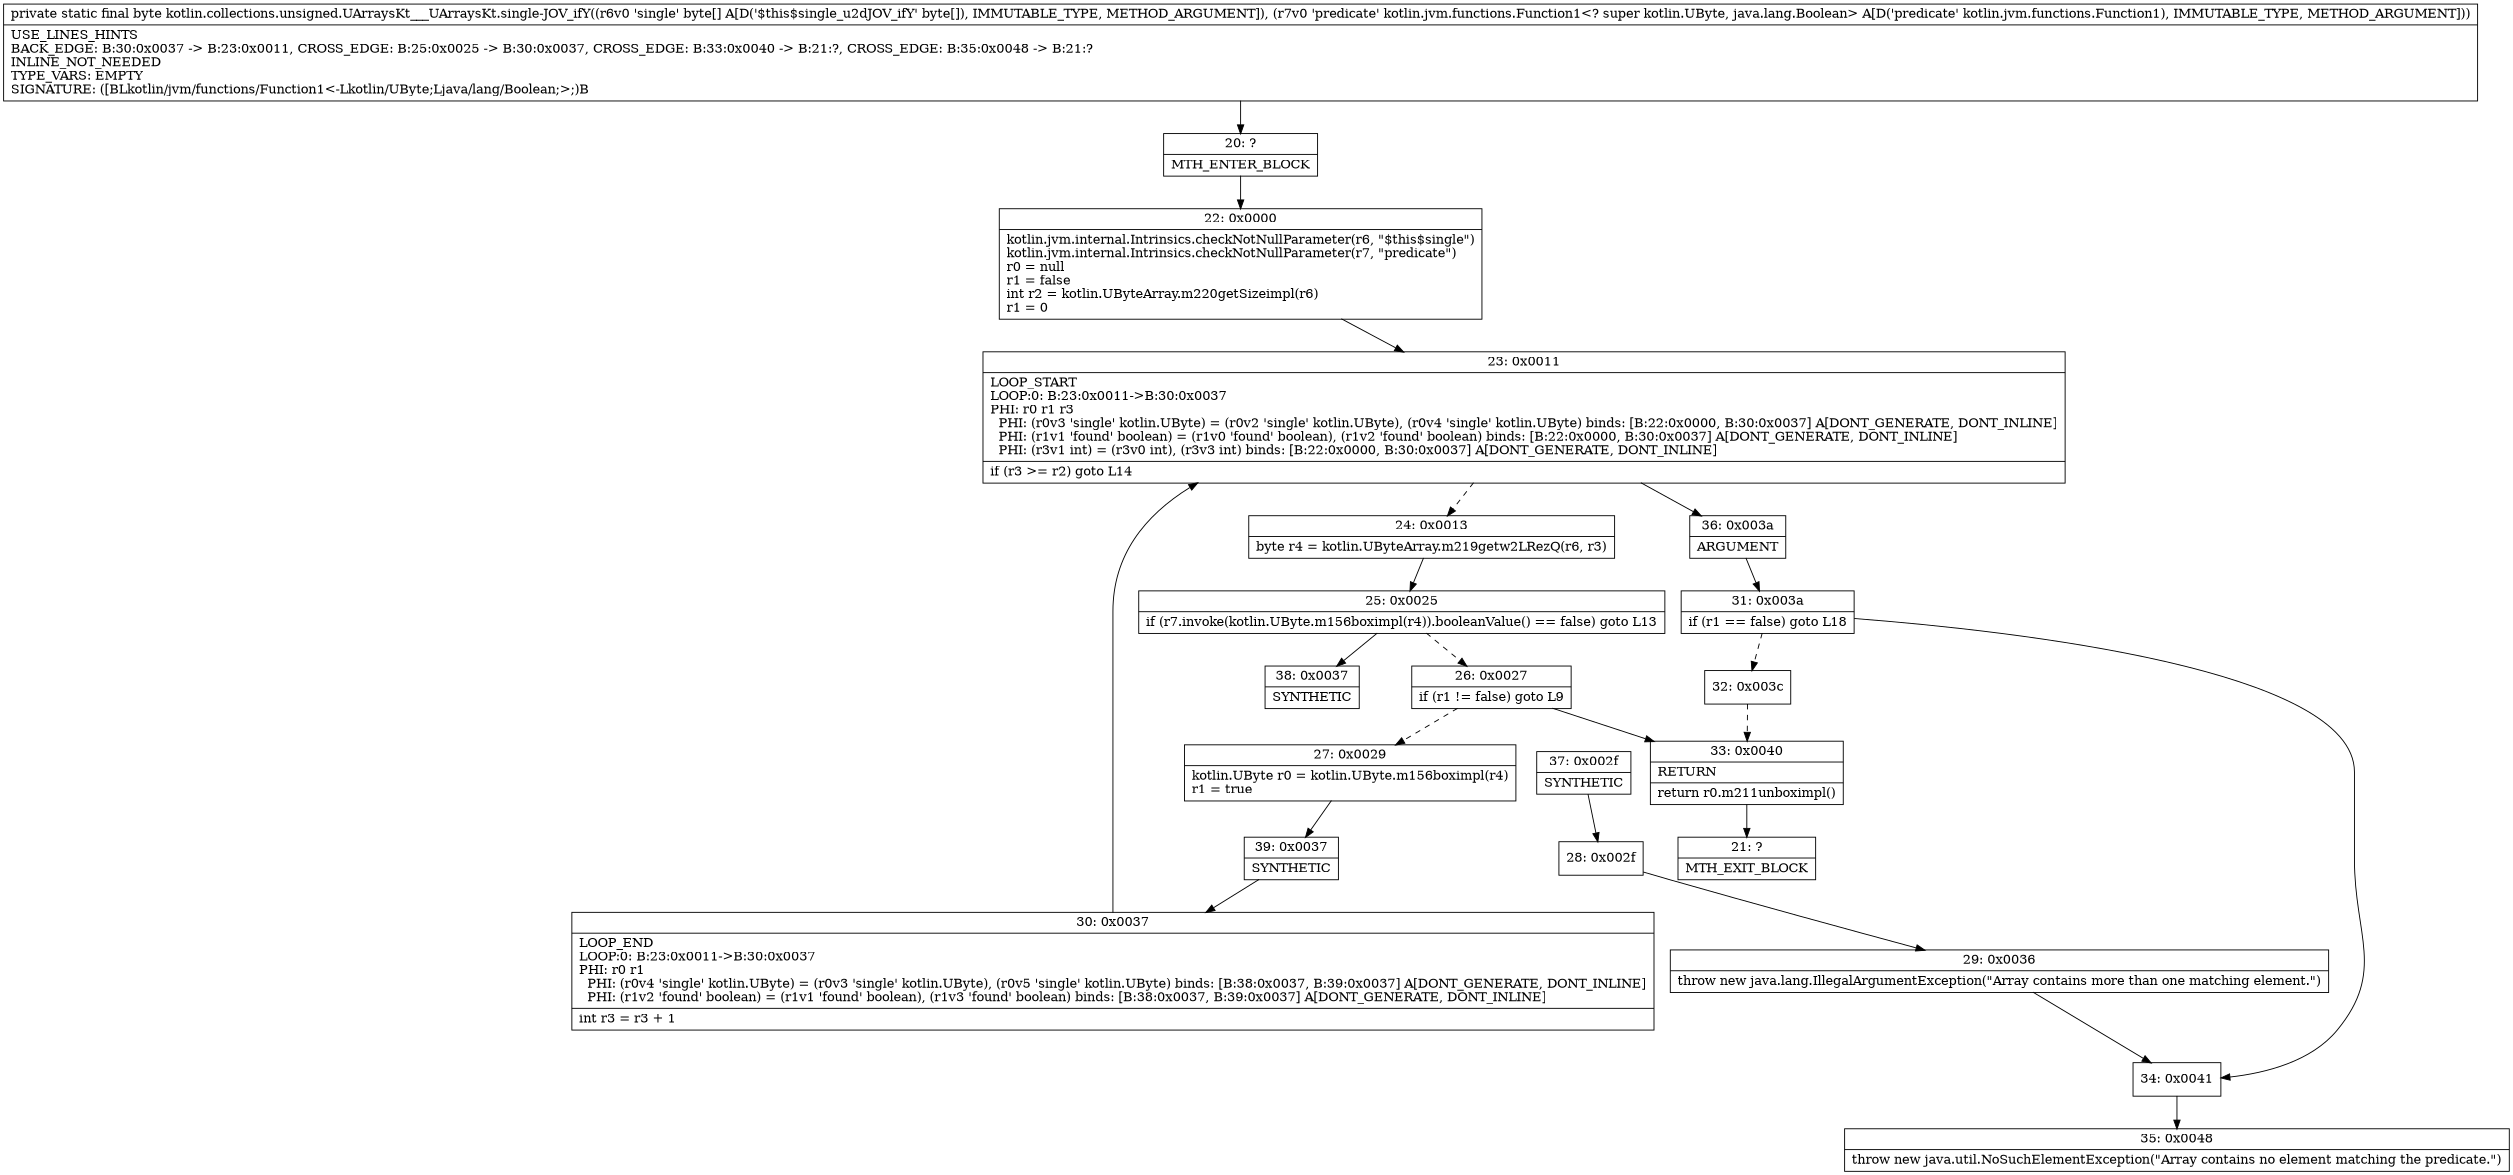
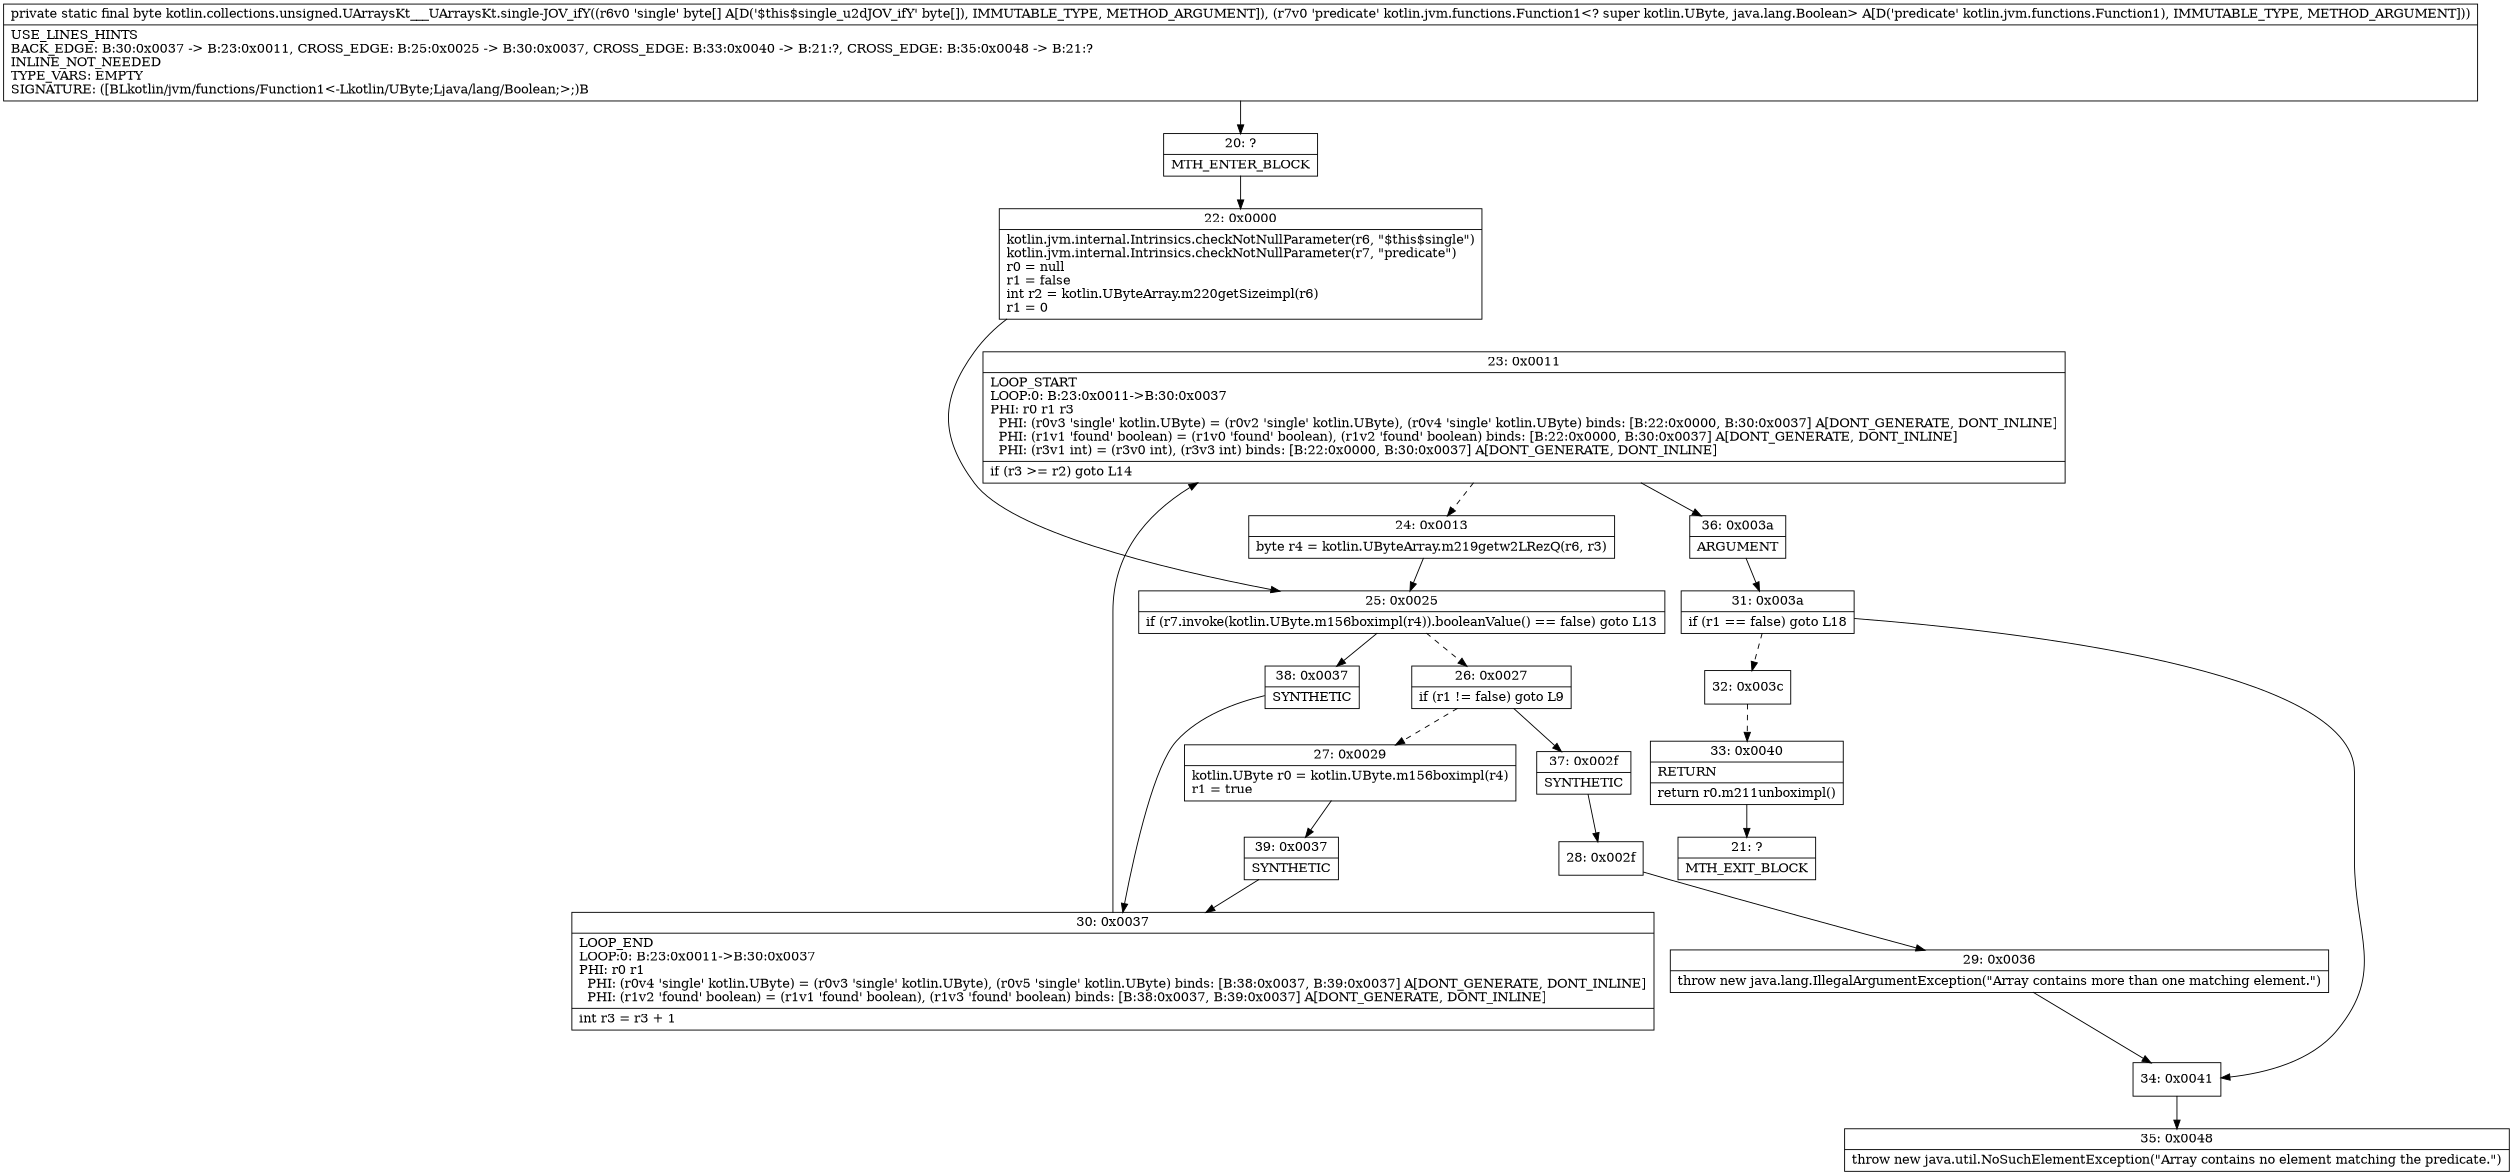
edge "22: 0x0000" -> "23: 0x0011": now "22: 0x0000" -> "25: 0x0025"
edge "26: 0x0027" -> "33: 0x0040": now "26: 0x0027" -> "37: 0x002f"
edge "38: 0x0037" -> "30: 0x0037": added
